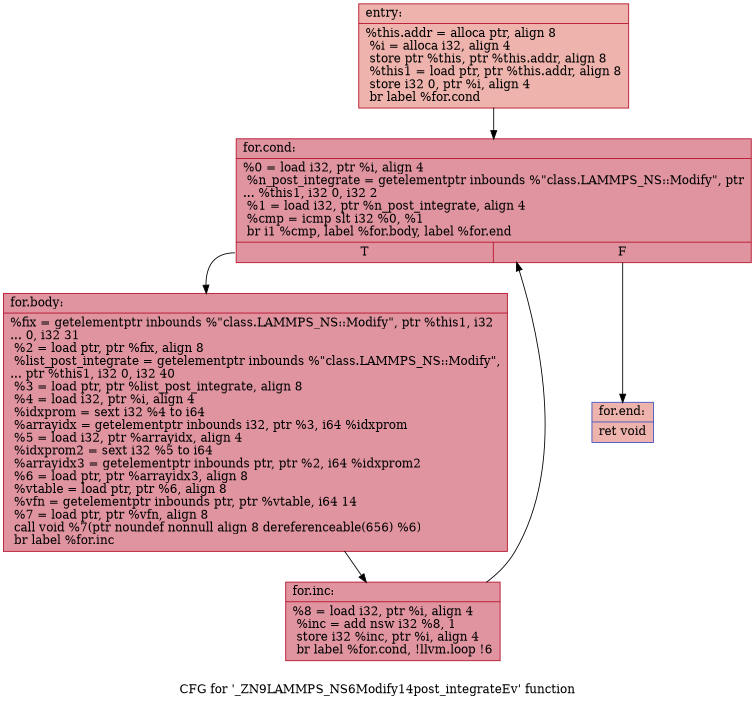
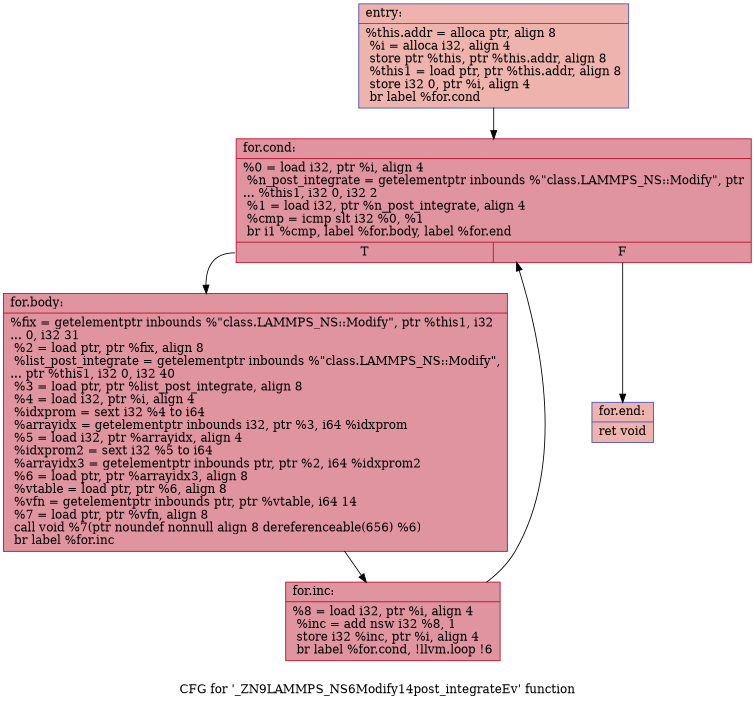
node "entry:": color #b70d28ff -> #3d50c3ff
